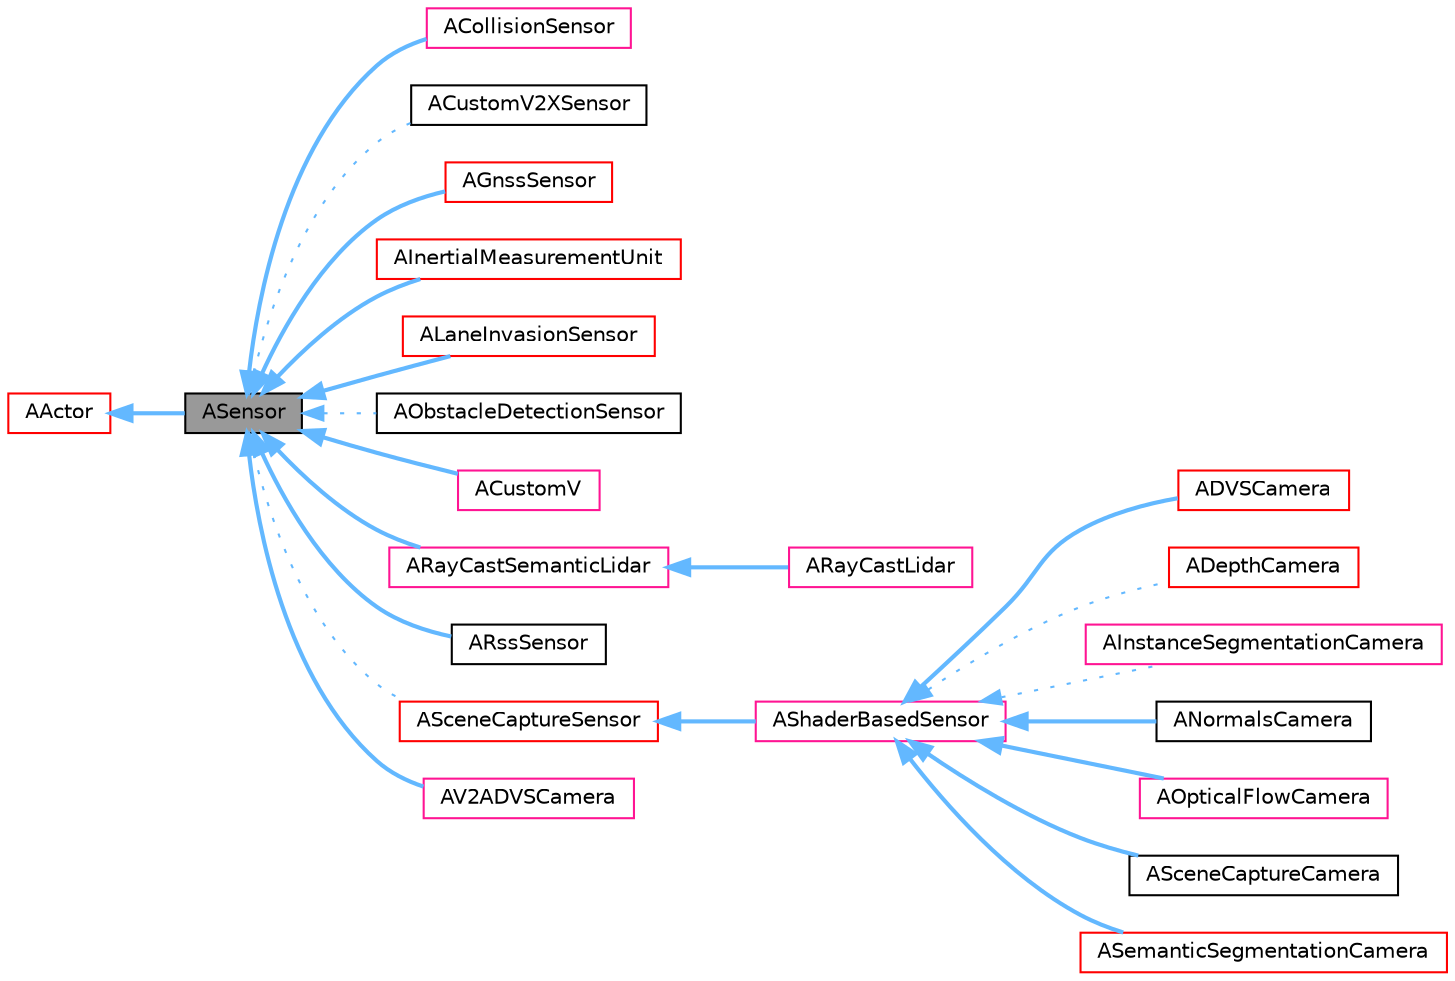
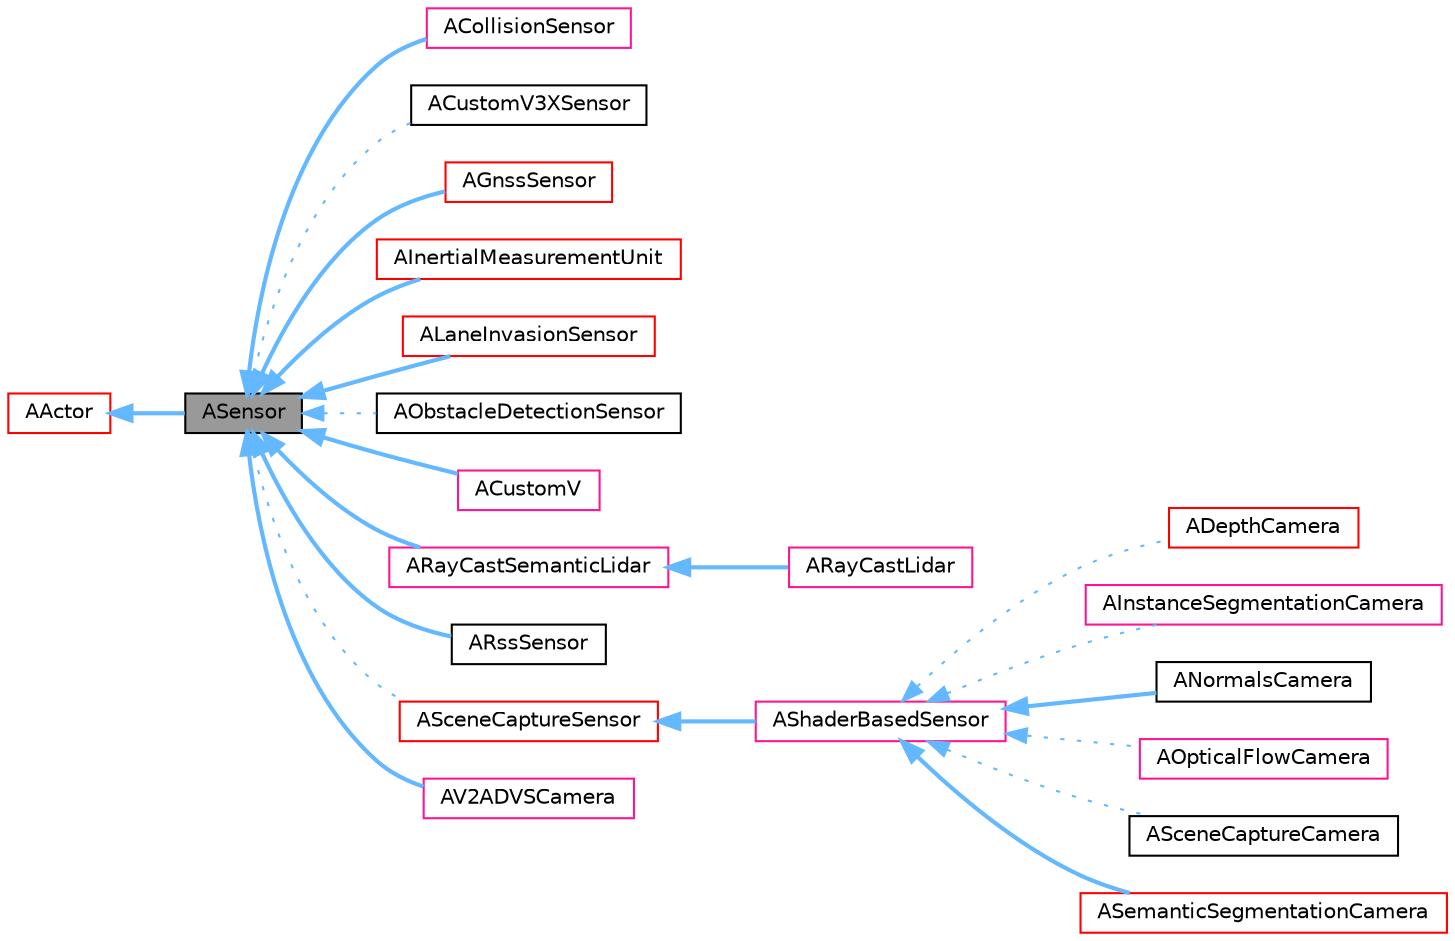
node "ACustomV2XSensor": label "ACustomV2XSensor" -> "ACustomV3XSensor"
node "ADVSCamera": removed
edge "AOpticalFlowCamera" -> "AShaderBasedSensor": style bold -> dotted
edge "ASceneCaptureCamera" -> "AShaderBasedSensor": style bold -> dotted
